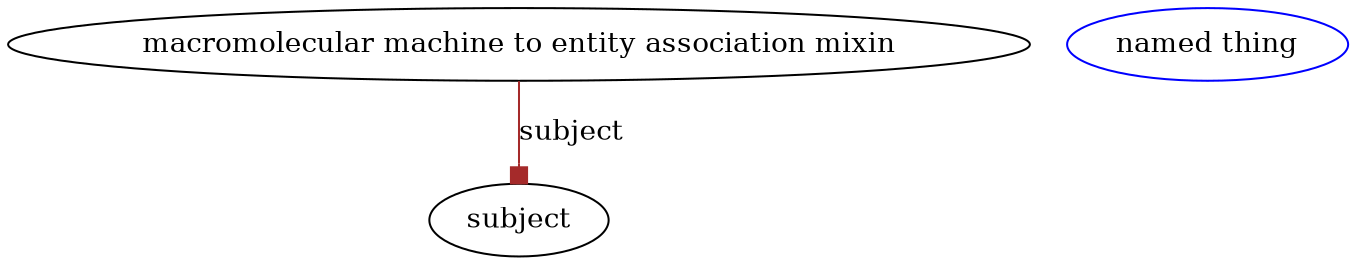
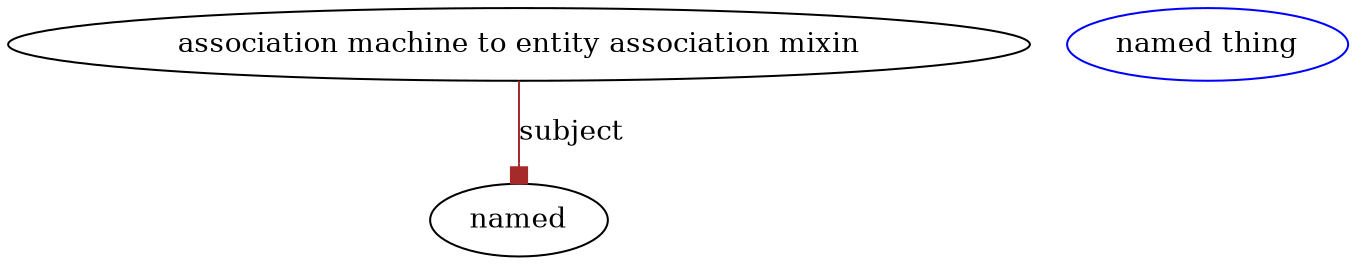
node "macromolecular machine to entity association mixin": label "macromolecular machine to entity association mixin" -> "association machine to entity association mixin"
node "subject": label "subject" -> "named"
